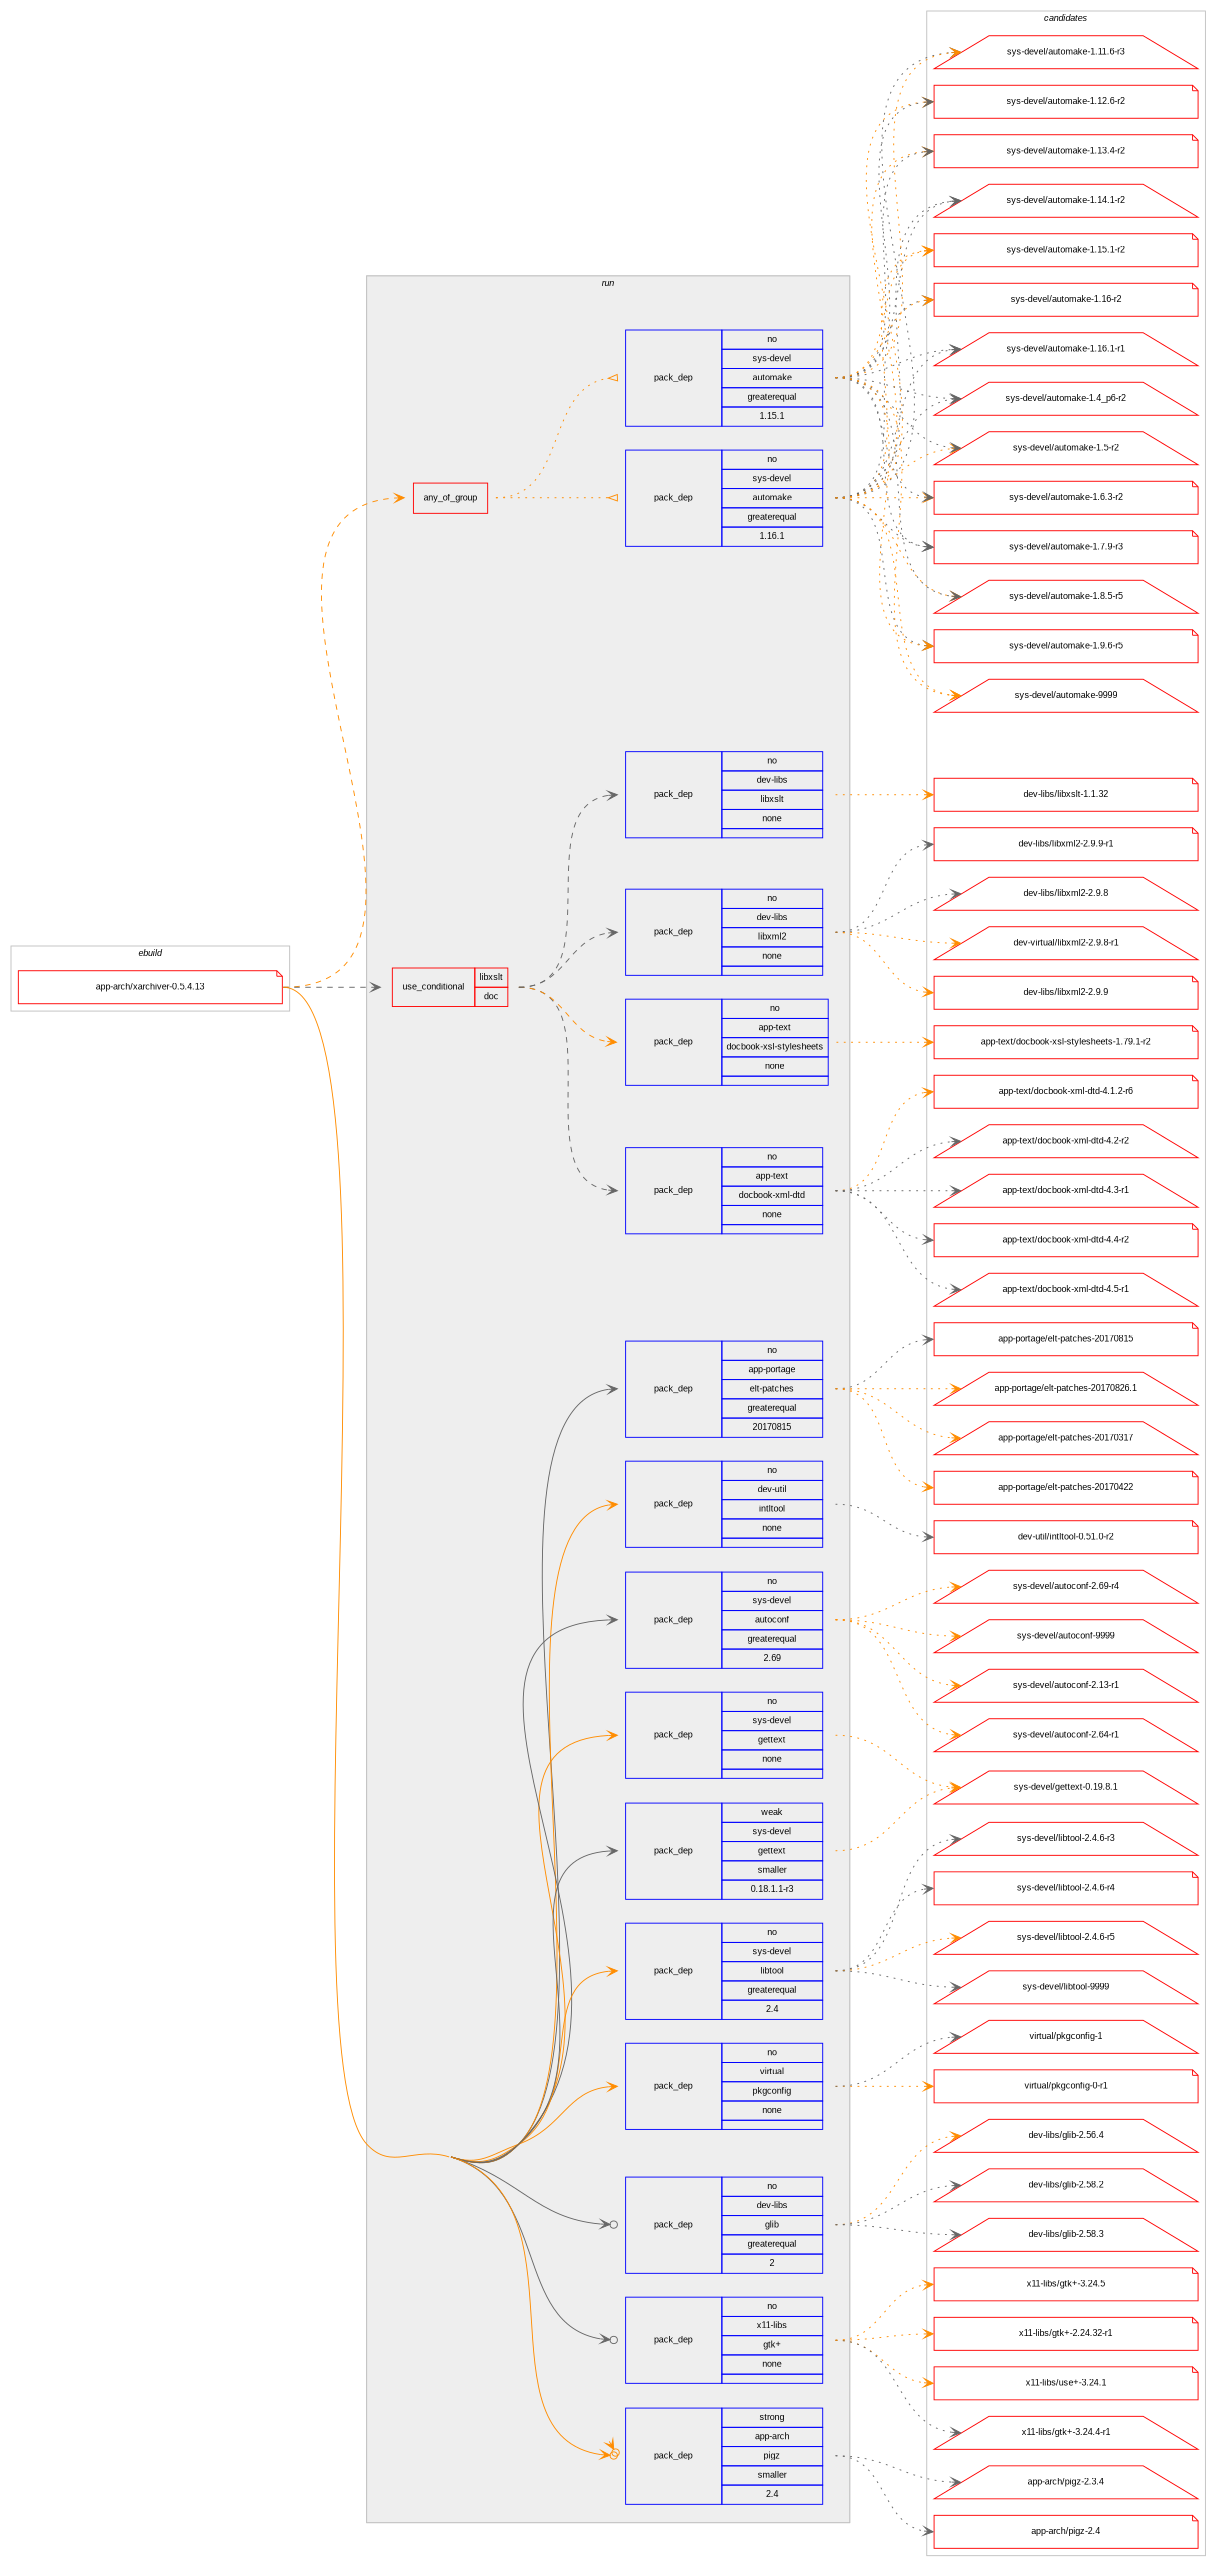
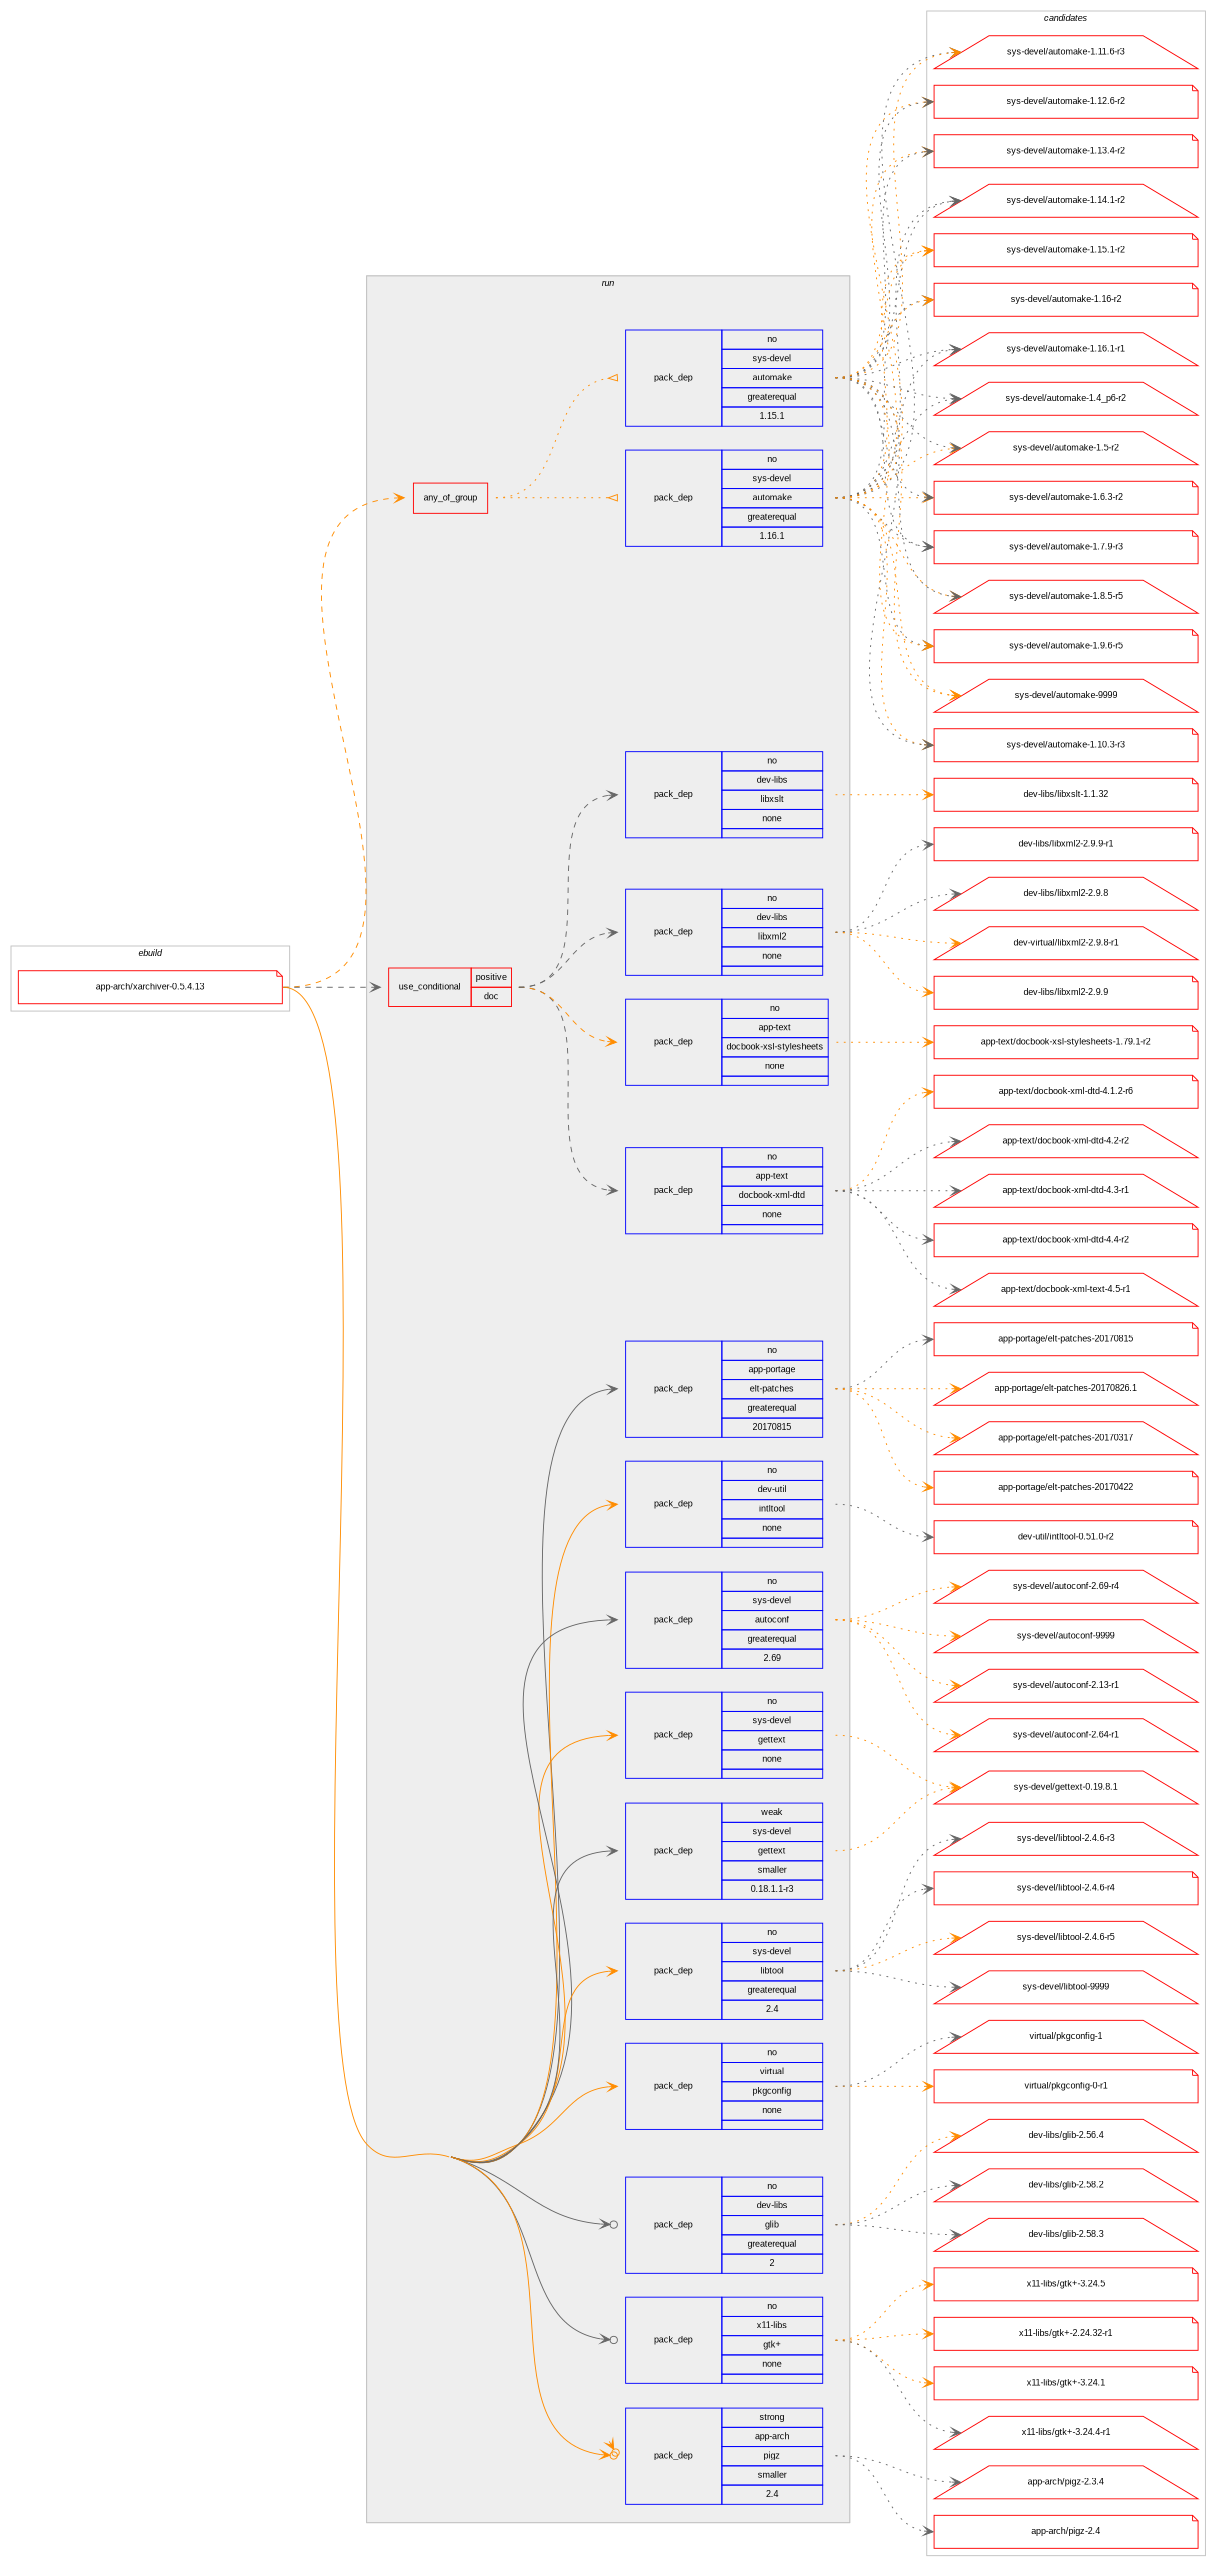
node "sys-devel/automake-1.10.3-r3": added
node "use_conditional": text "libxslt" -> "positive"
node "app-text/docbook-xml-dtd-4.5-r1": label "app-text/docbook-xml-dtd-4.5-r1" -> "app-text/docbook-xml-text-4.5-r1"
node "x11-libs/use+-3.24.1": label "x11-libs/use+-3.24.1" -> "x11-libs/gtk+-3.24.1"
